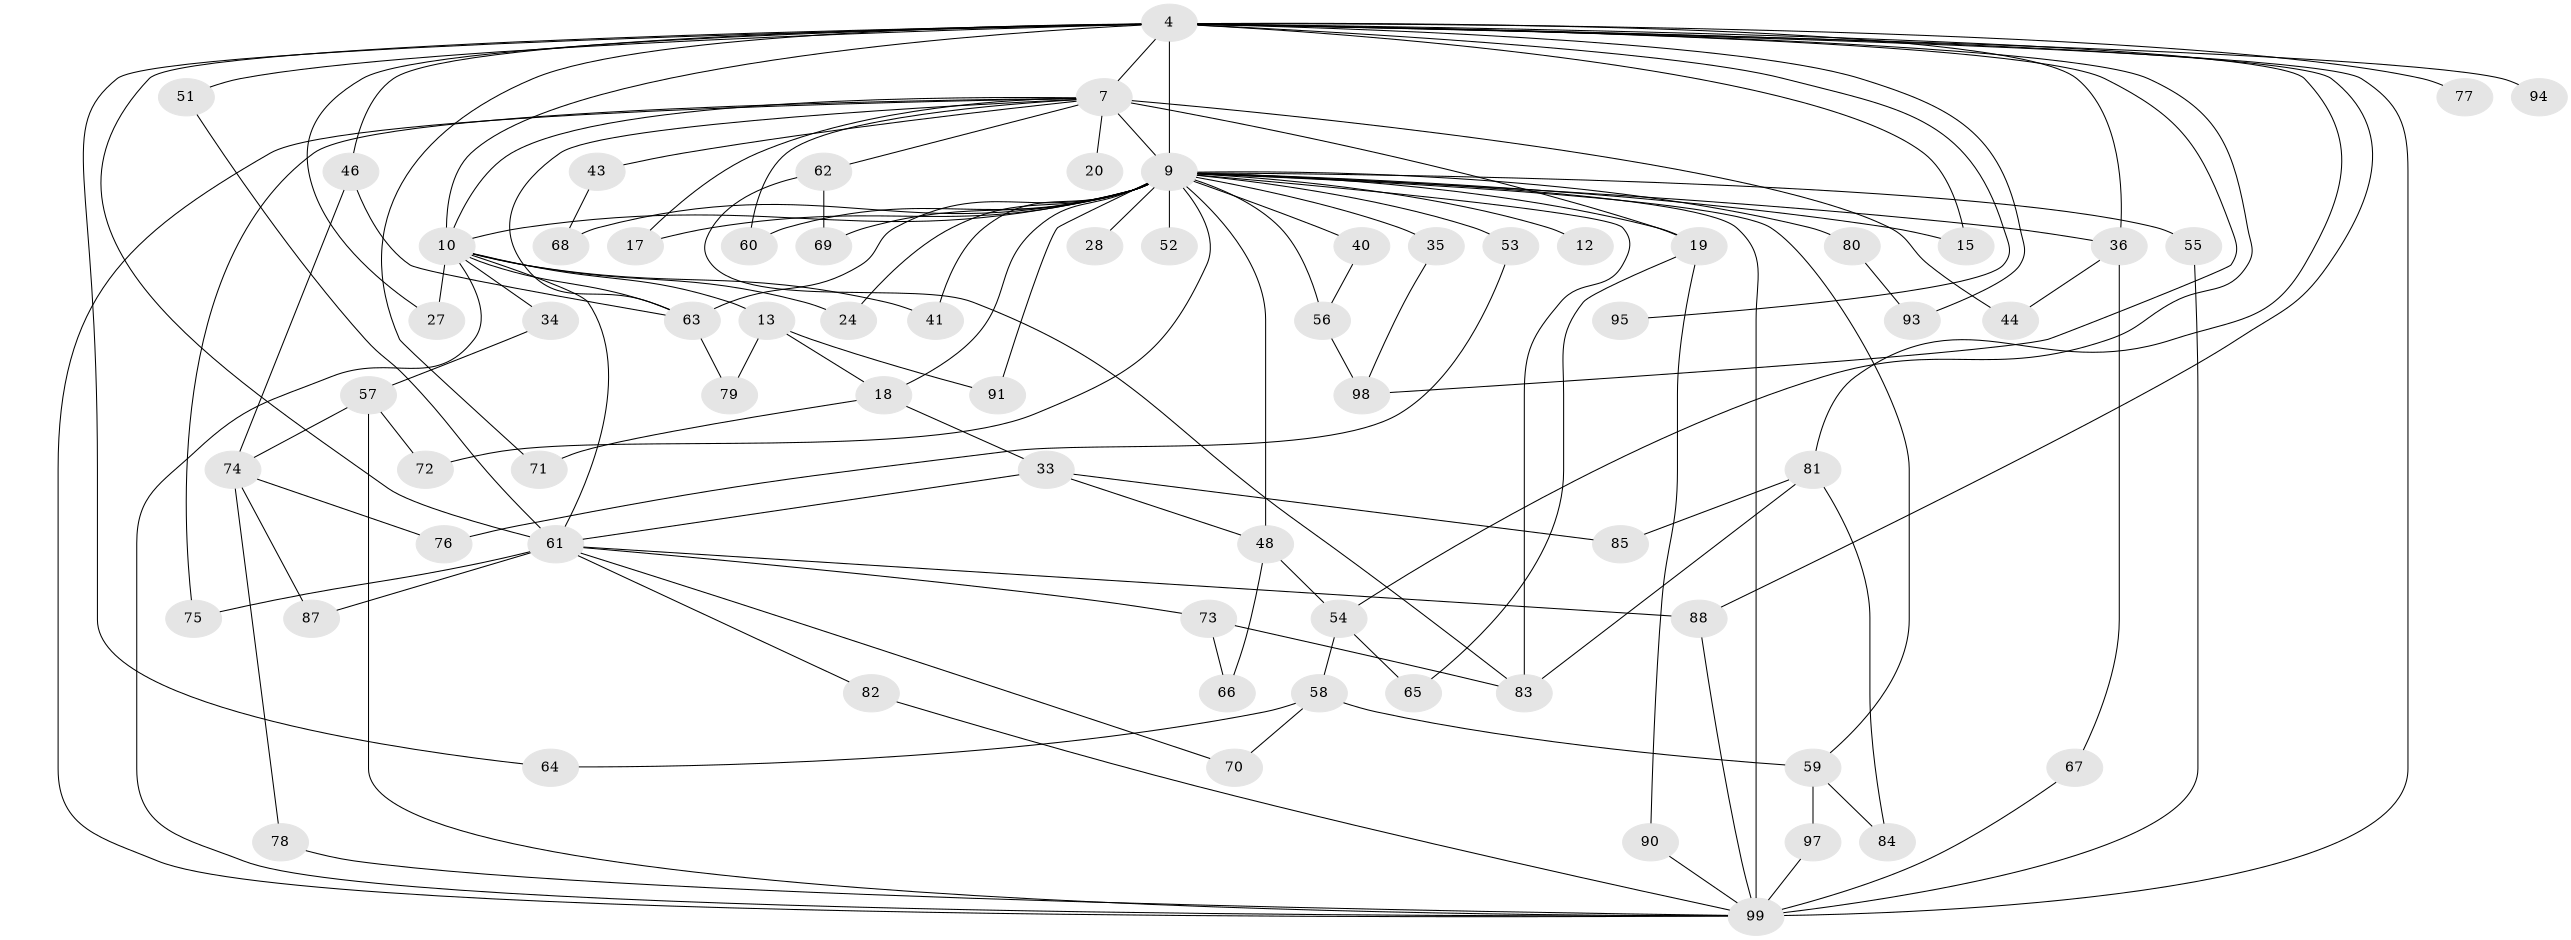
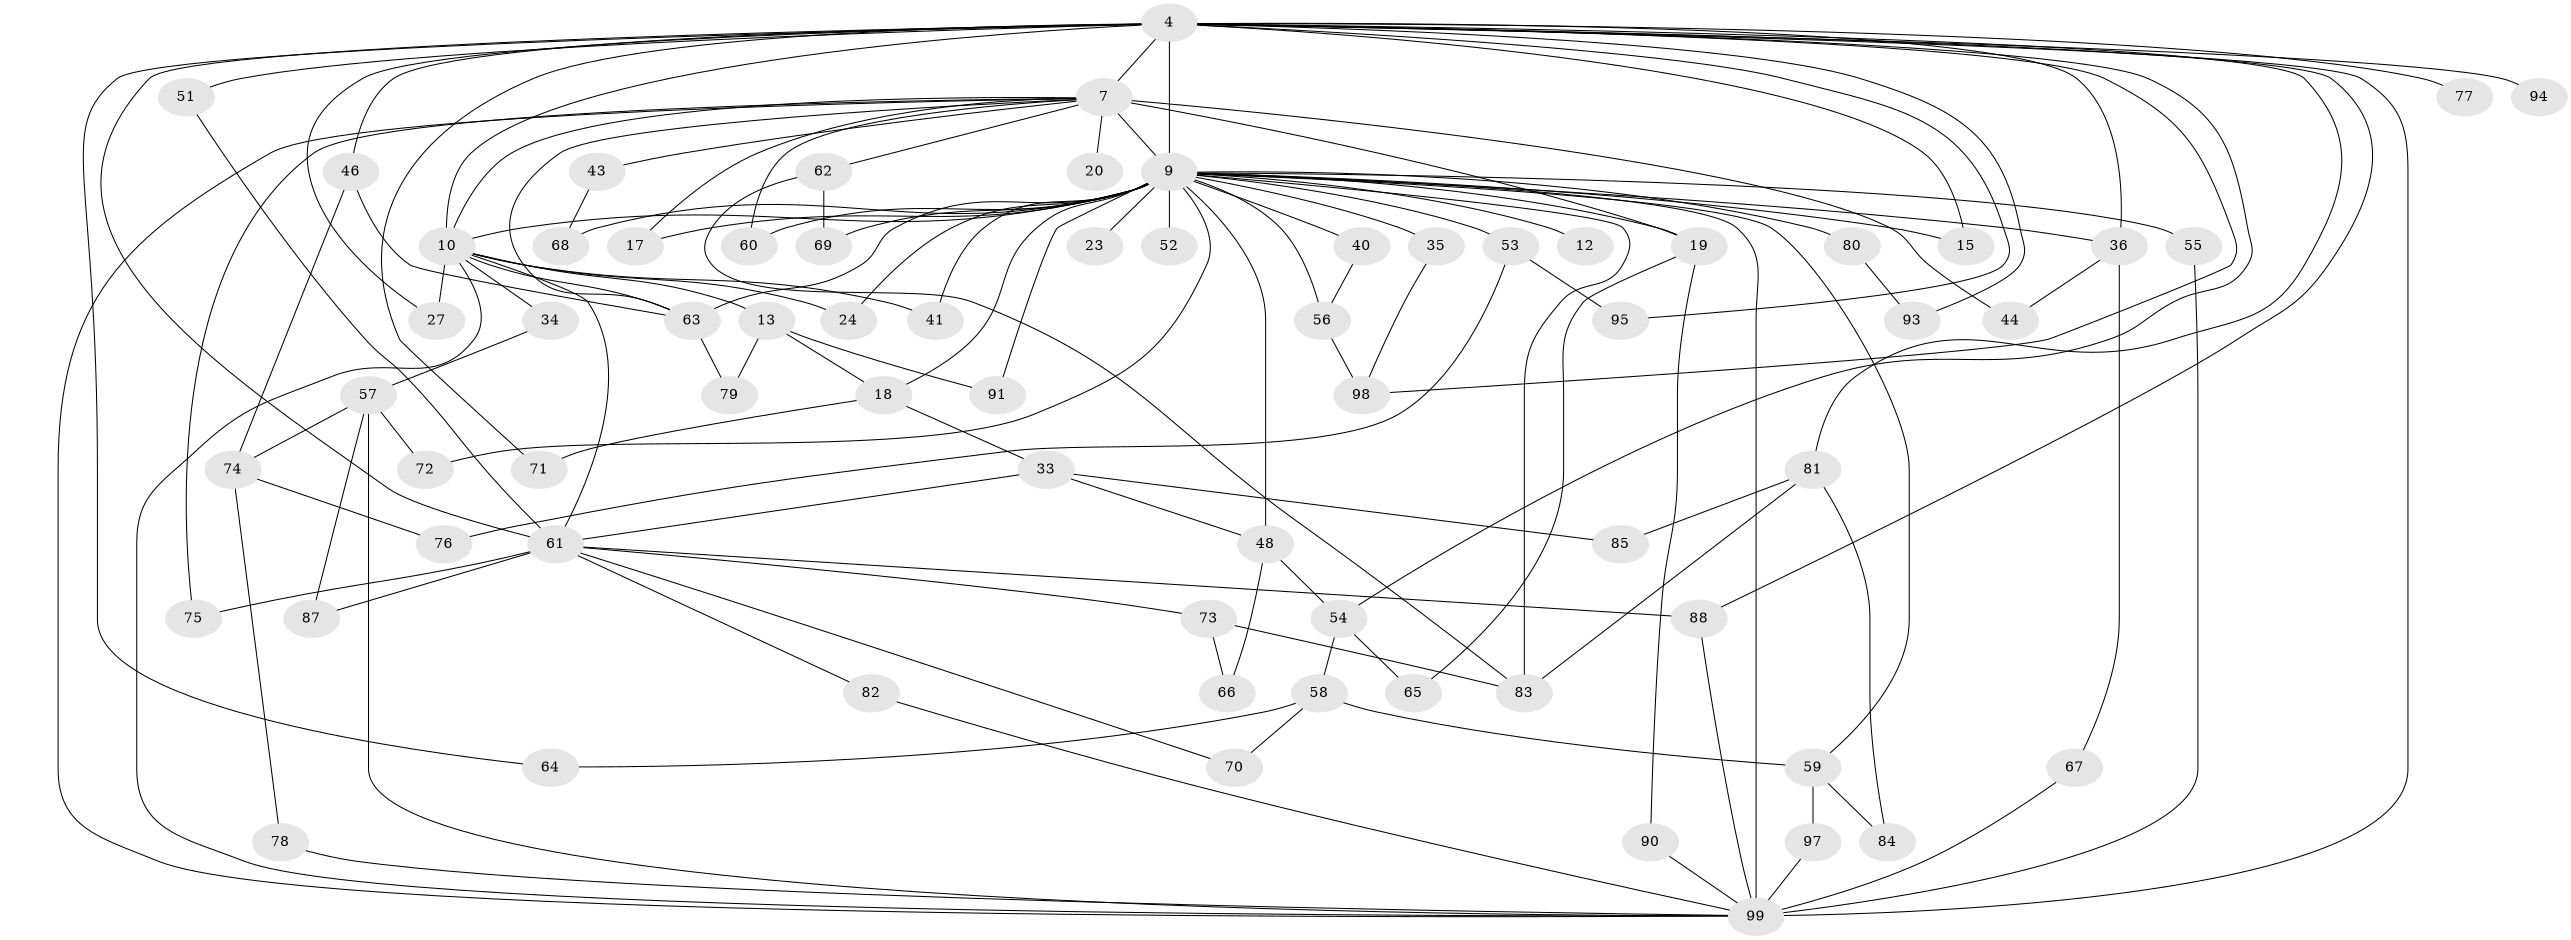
node "28": label "28" -> "23"
edge "53" -- "95": added
edge "74" -- "87": now "57" -- "87"
